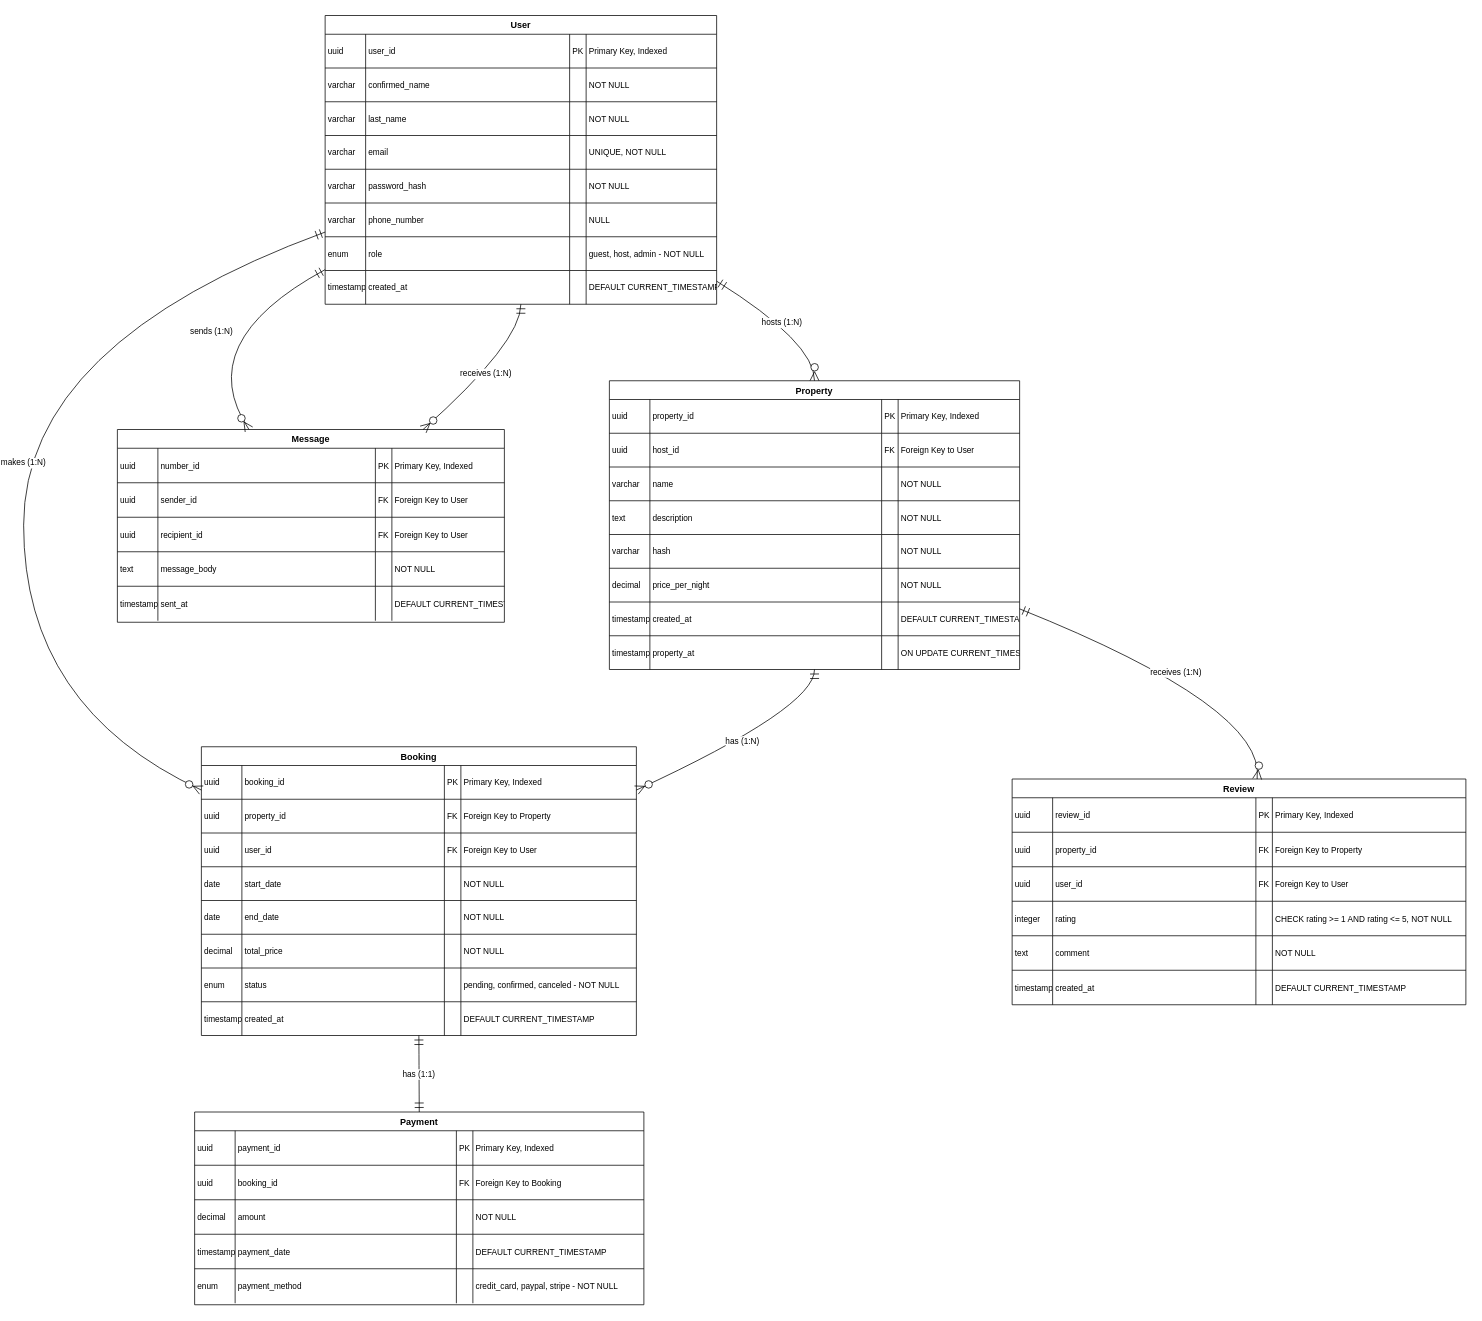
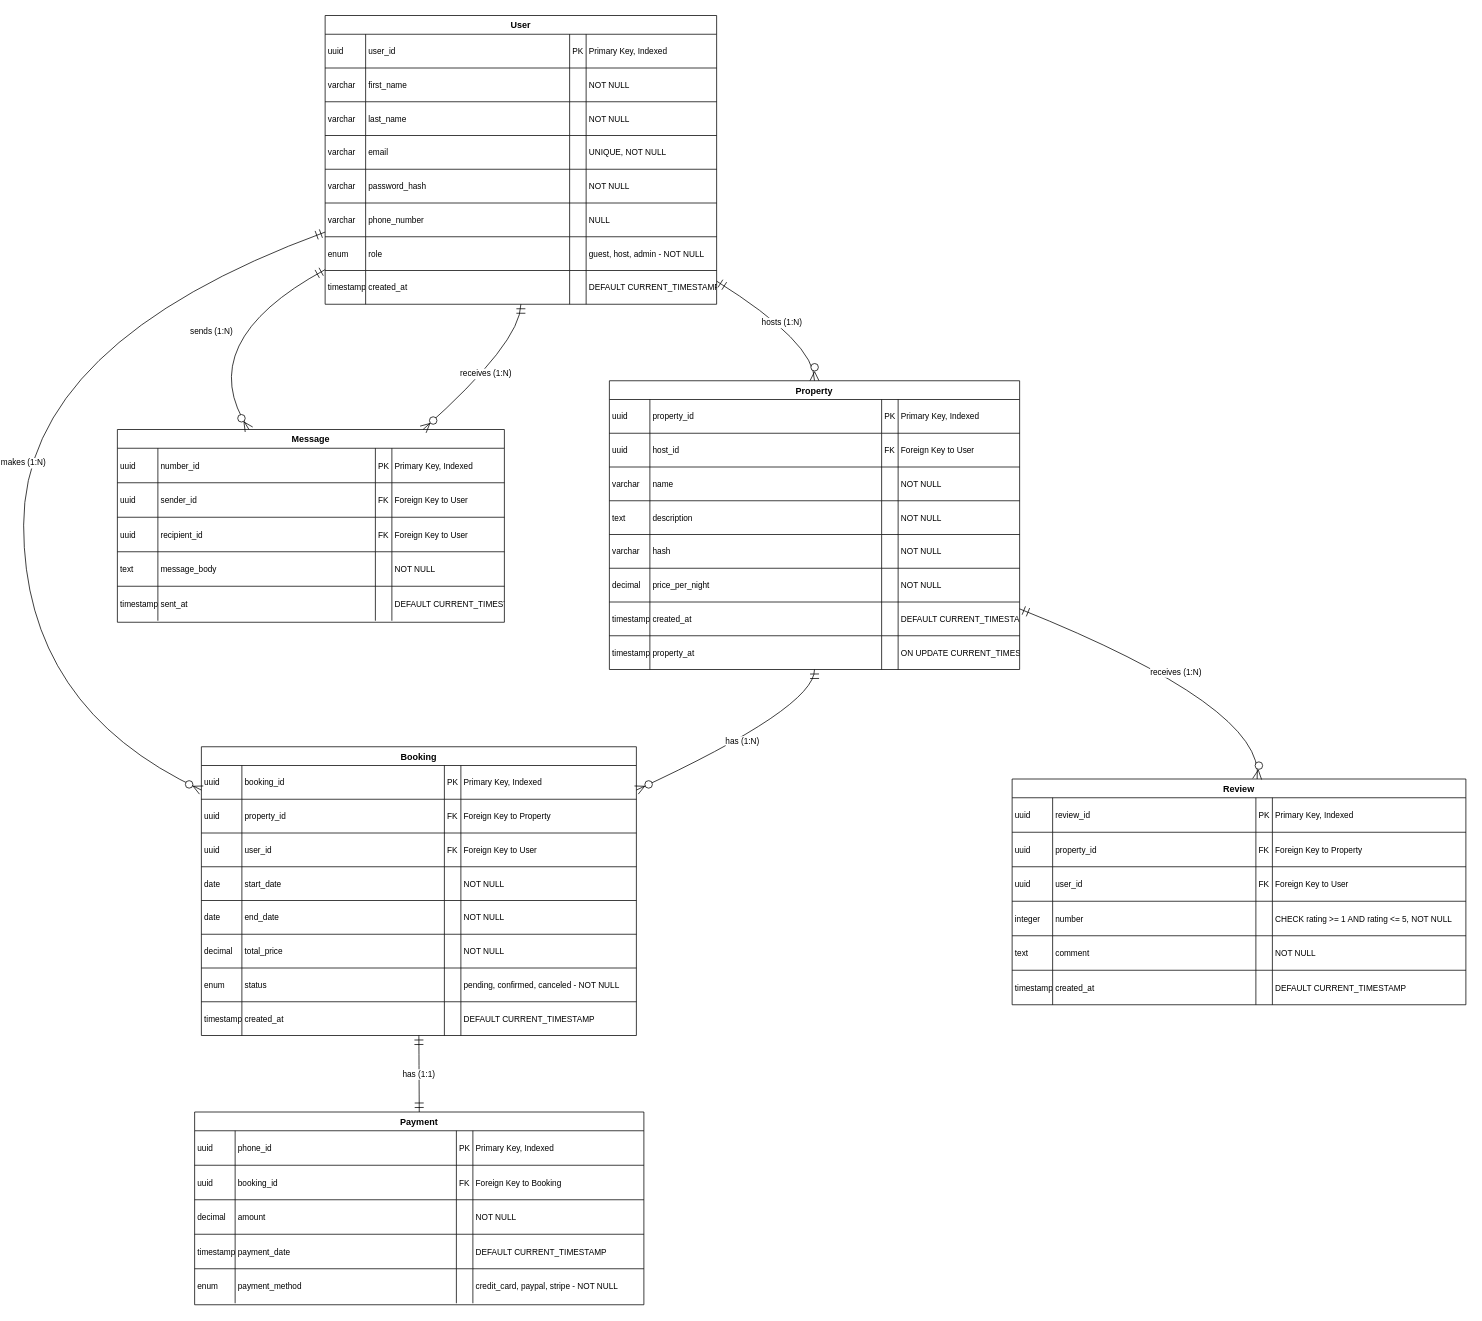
node "confirmed_name": label "confirmed_name" -> "first_name"
node "rating": label "rating" -> "number"
node "payment_id": label "payment_id" -> "phone_id"
